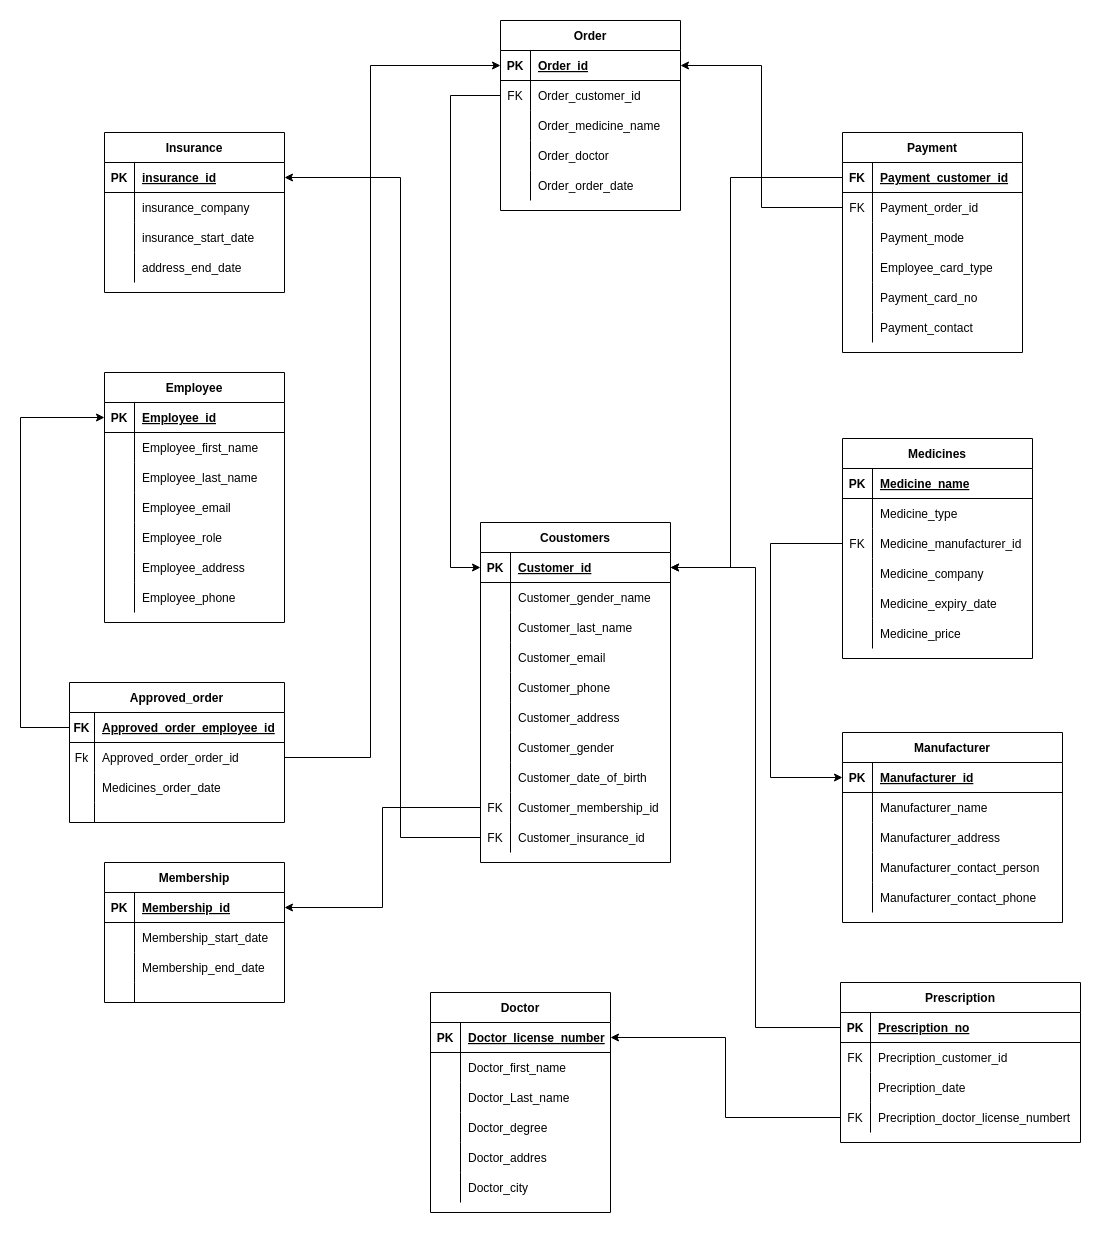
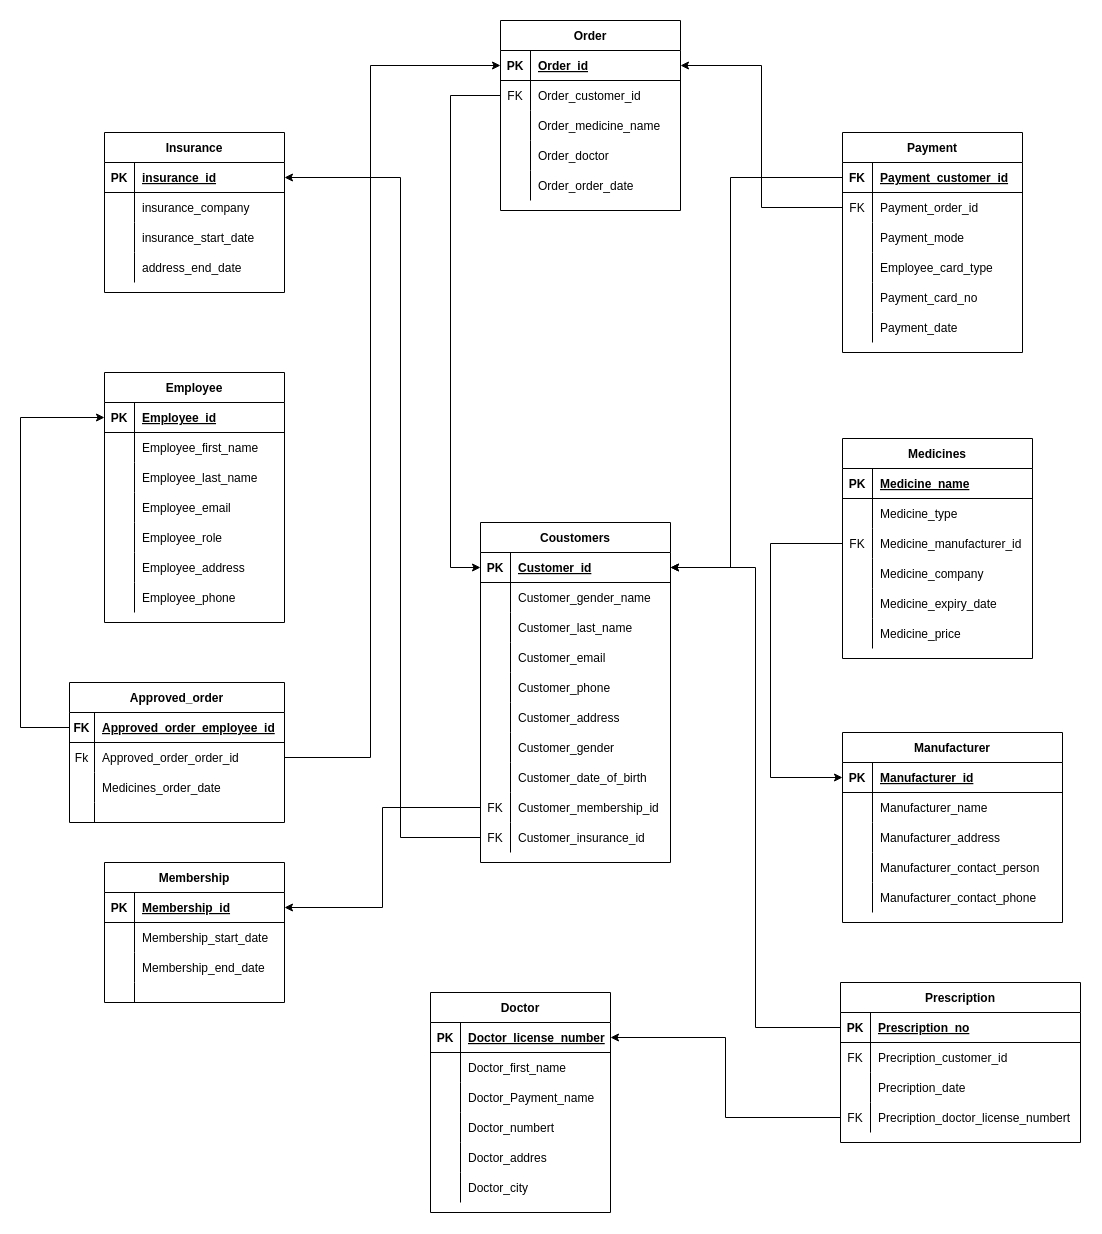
node "Payment_contact": label "Payment_contact" -> "Payment_date"
node "Doctor_Last_name": label "Doctor_Last_name" -> "Doctor_Payment_name"
node "Doctor_degree": label "Doctor_degree" -> "Doctor_numbert"
